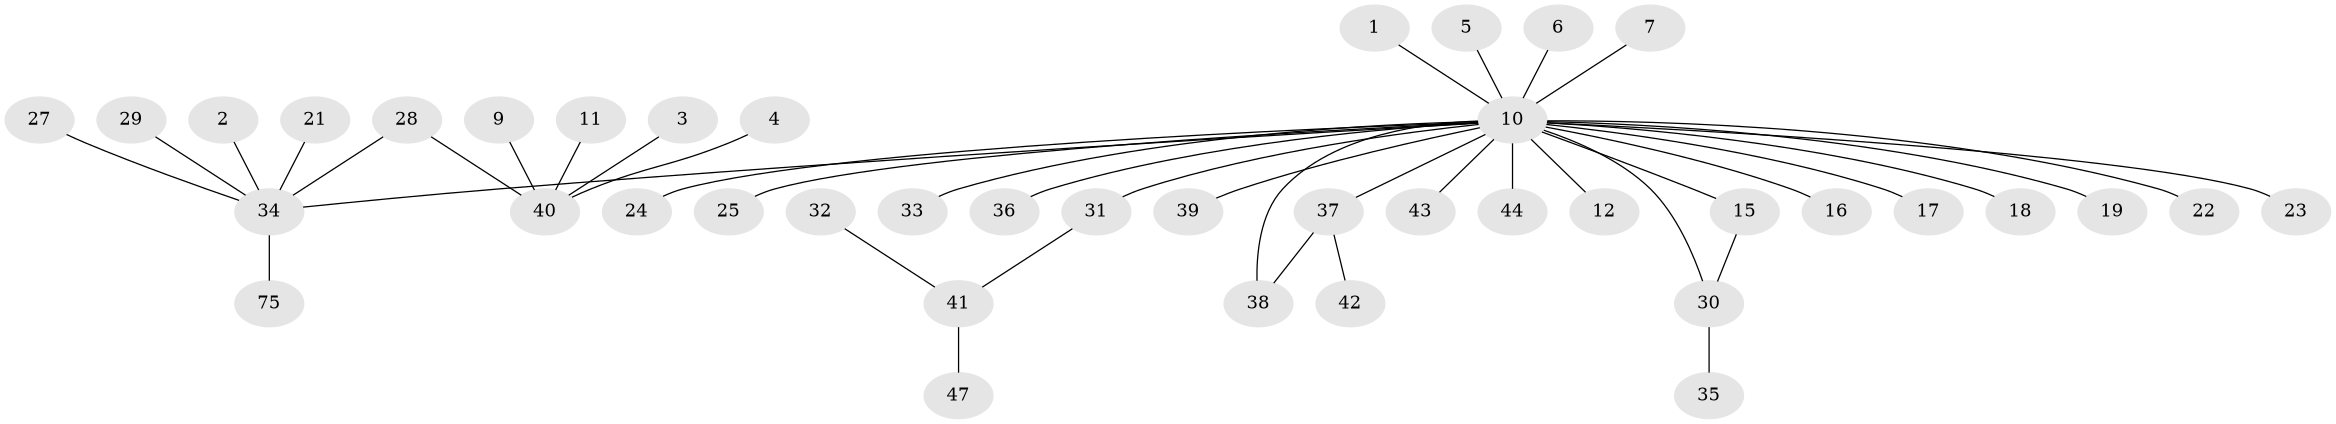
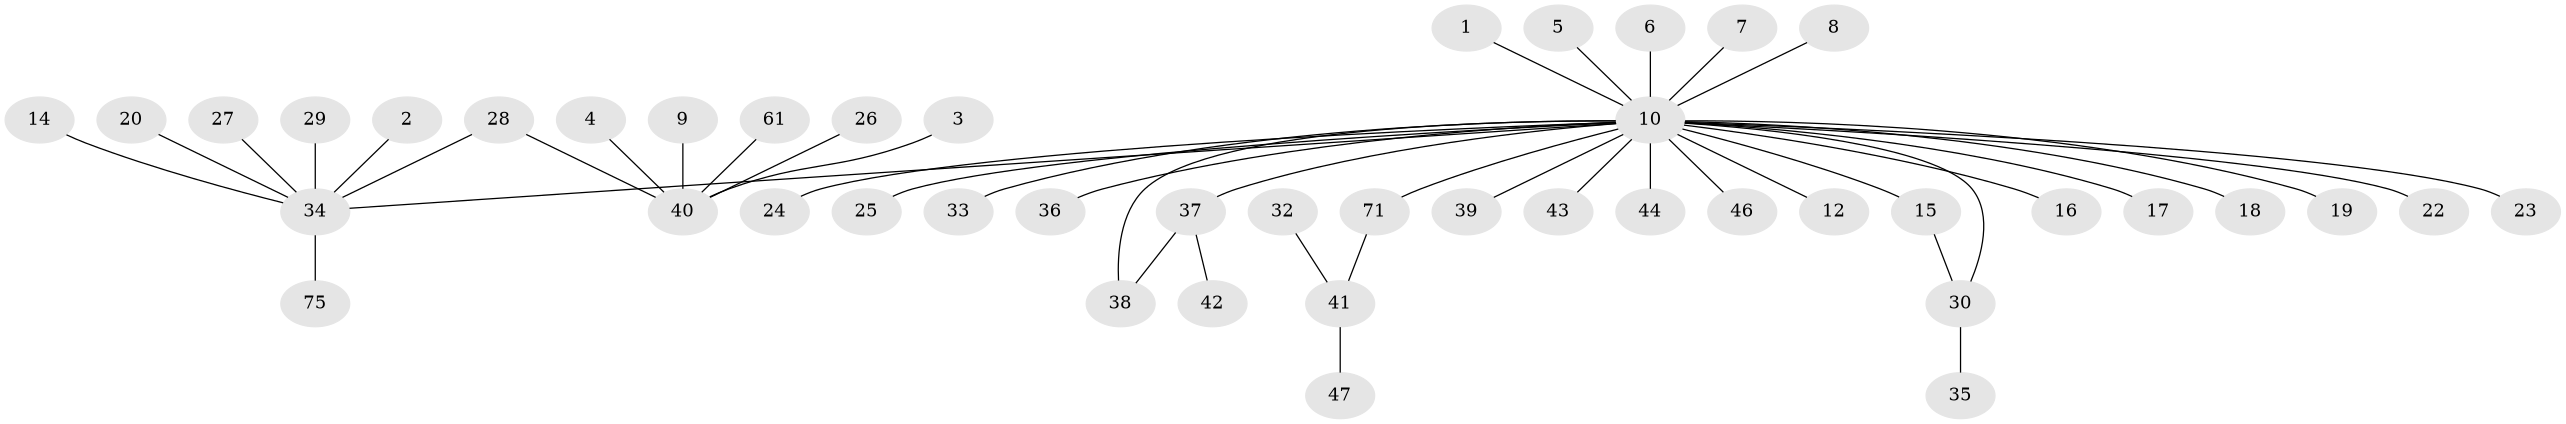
node "8": added
node "14": added
node "21": label "21" -> "20"
node "11": label "11" -> "61"
node "26": added
node "31": label "31" -> "71"
node "46": added
